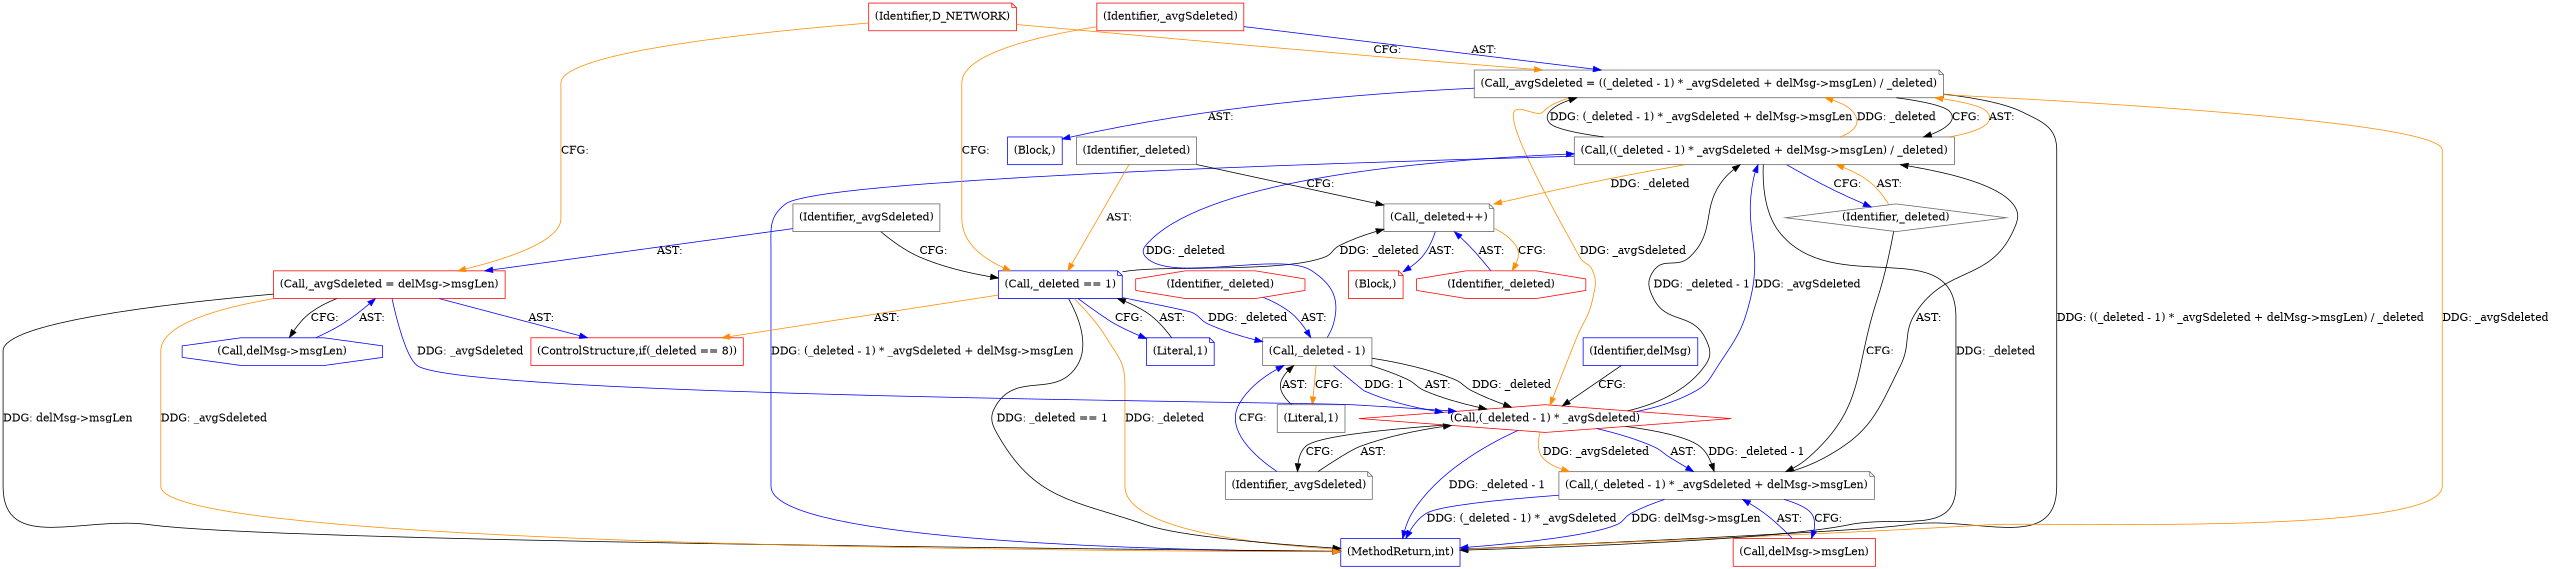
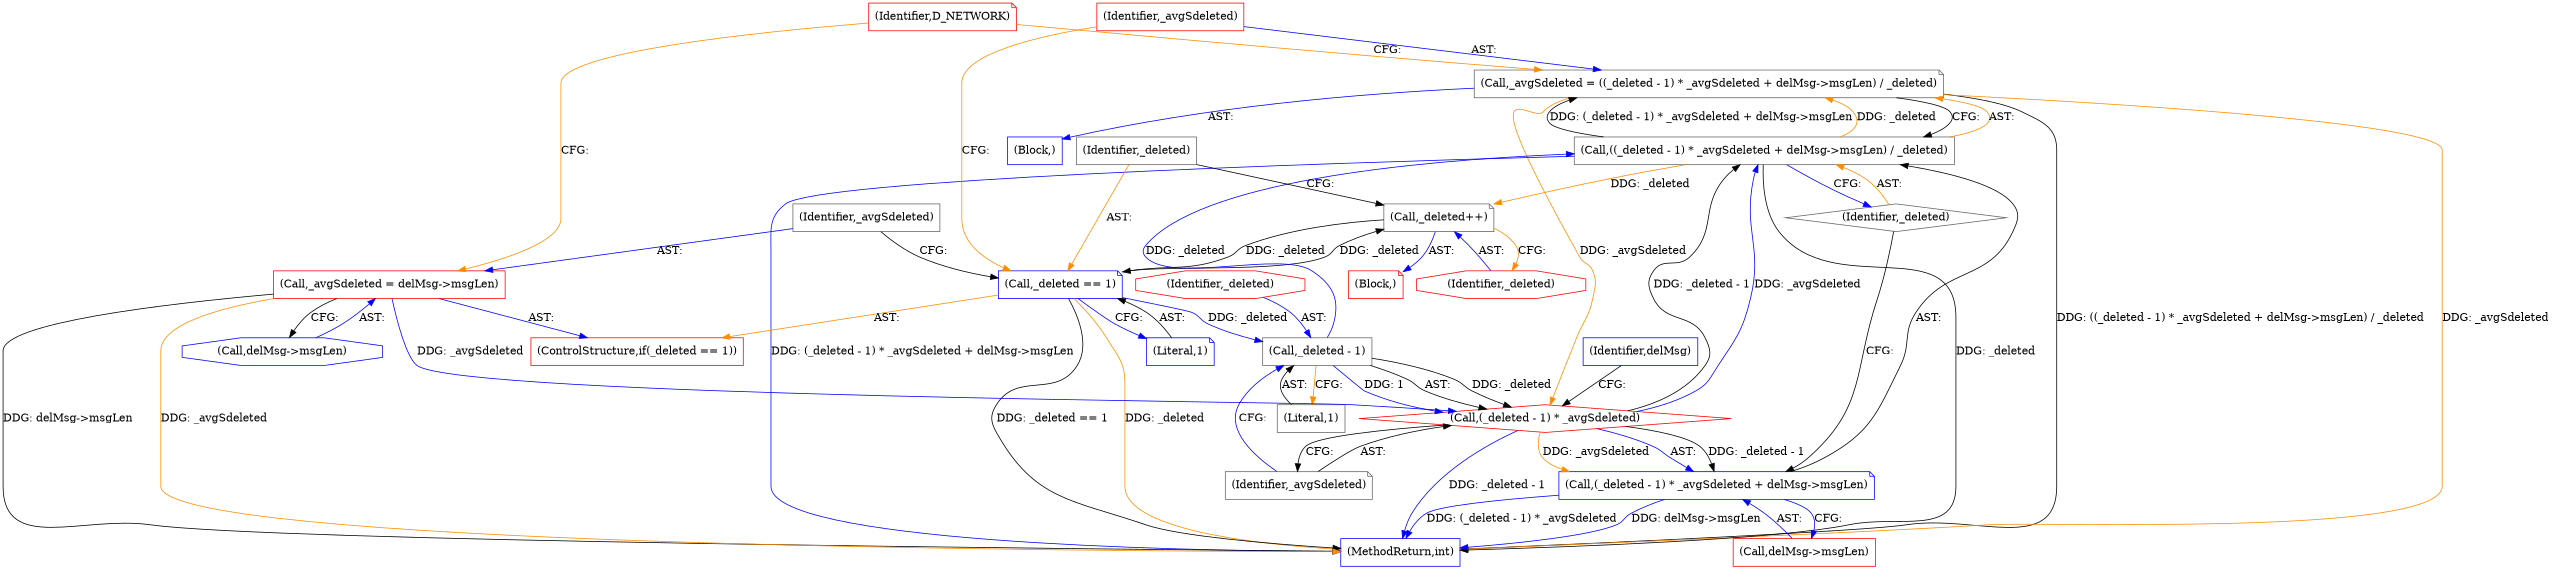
edge "(Call,_deleted++)" -> "(Call,_deleted == 1)": added, label "DDG: _deleted"
node "(ControlStructure,if(_deleted == 8))": label "(ControlStructure,if(_deleted == 8))" -> "(ControlStructure,if(_deleted == 1))"
node "(Call,(_deleted - 1) * _avgSdeleted + delMsg->msgLen)": color gray40 -> blue
